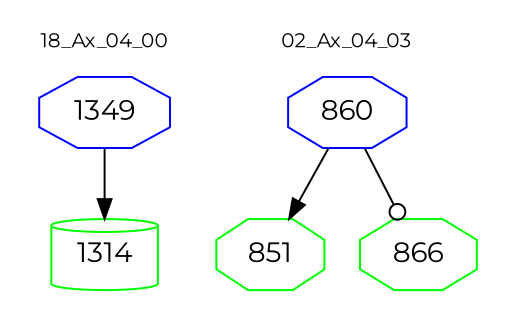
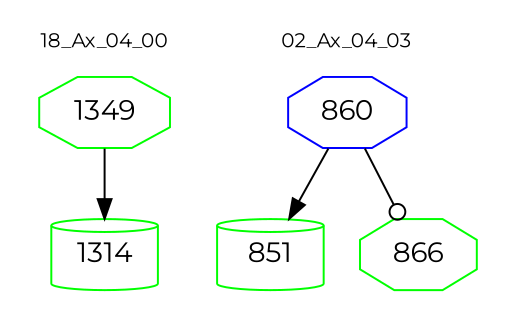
node "1349": color blue -> green
node "851": shape octagon -> cylinder
